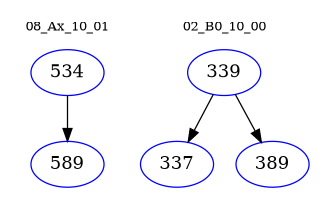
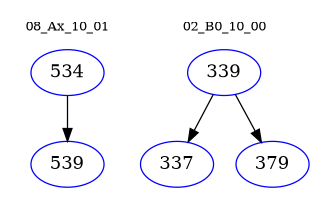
node "589": label "589" -> "539"
node "389": label "389" -> "379"
